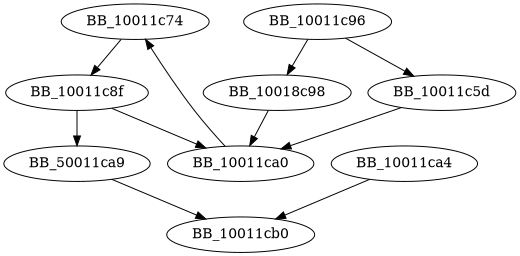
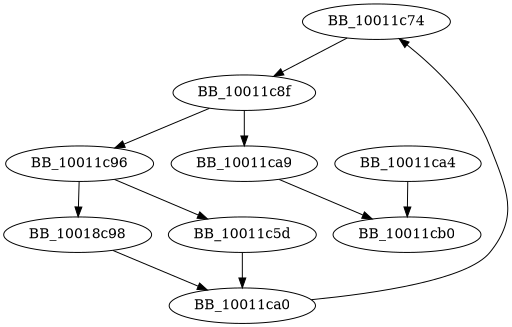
edge "BB_10011c8f" -> "BB_10011ca0": now "BB_10011c8f" -> "BB_10011c96"
node "BB_50011ca9": label "BB_50011ca9" -> "BB_10011ca9"
